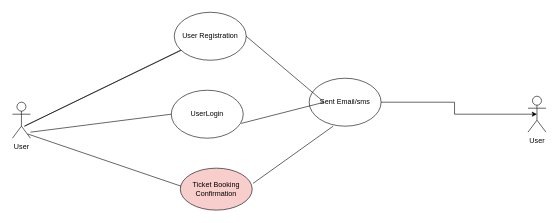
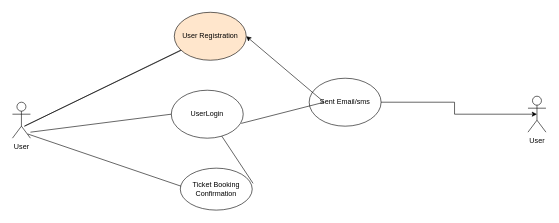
node "User Registration": fillcolor #ffffff -> #ffe6cc
edge "User Registration" -- "UserLogin": arrowhead none -> classic
edge "Sent Email/sms" -- "Ticket Booking Confirmation": now "UserLogin" -- "Ticket Booking Confirmation"
node "Ticket Booking Confirmation": fillcolor #f8cecc -> #ffffff
